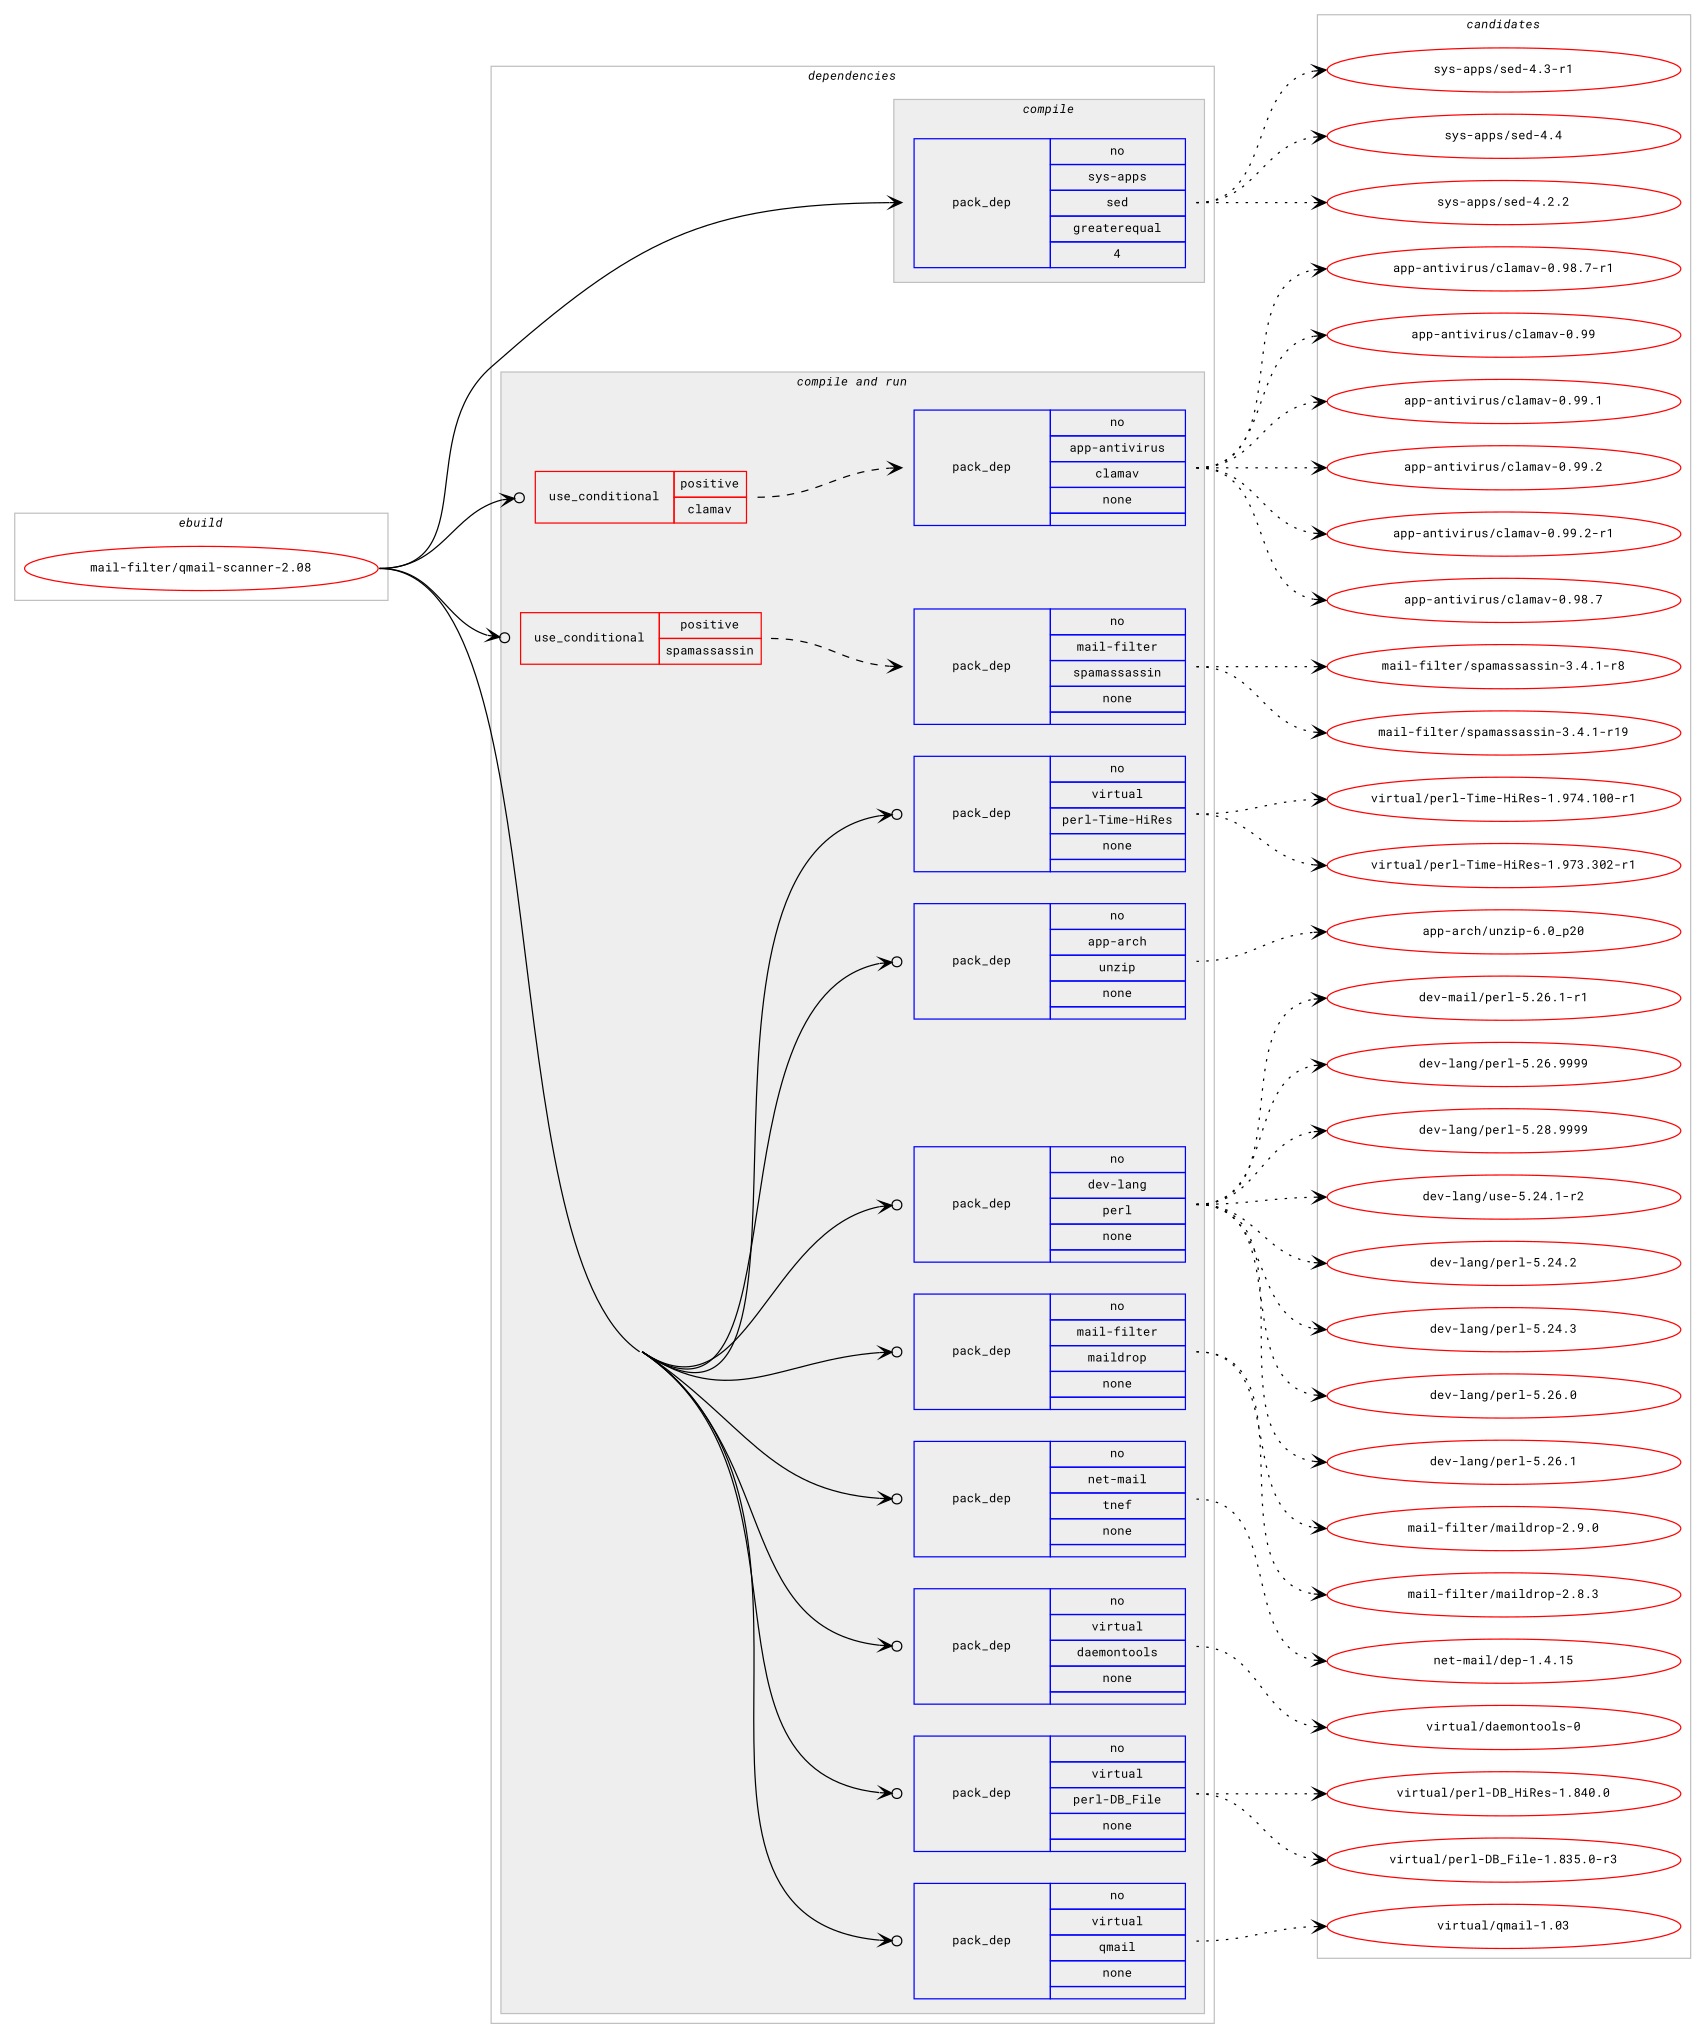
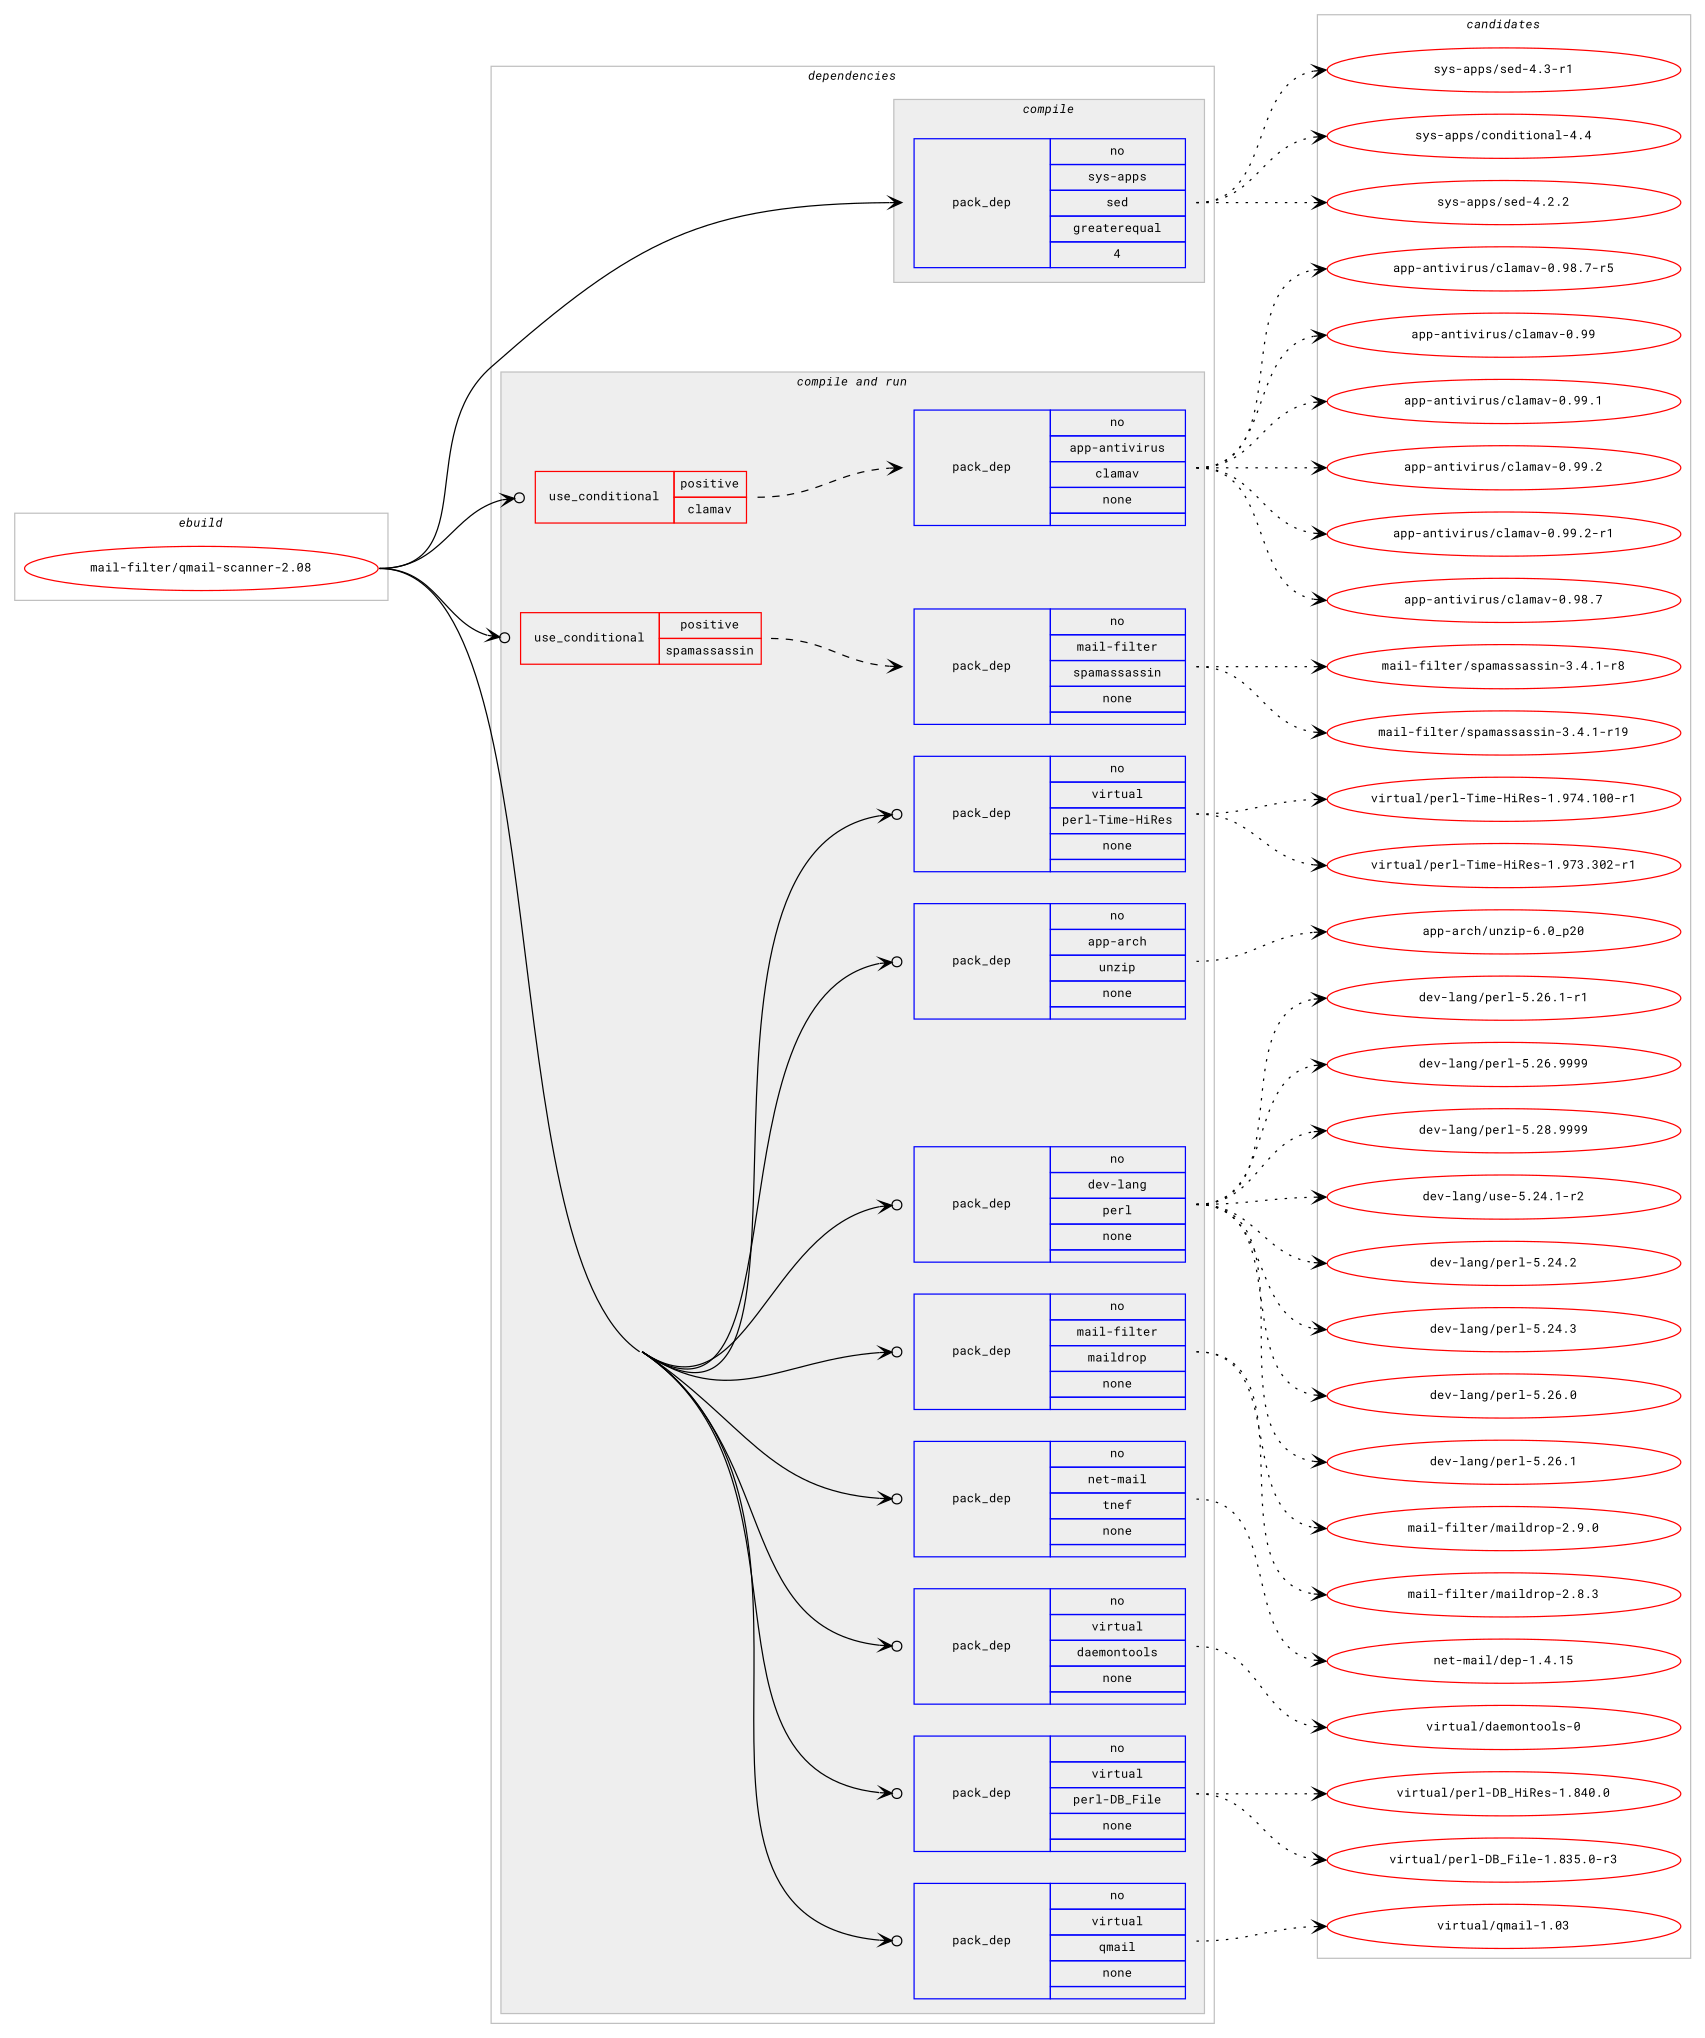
node "sys-apps/sed-4.4": label "sys-apps/sed-4.4" -> "sys-apps/conditional-4.4"
node "app-antivirus/clamav-0.98.7-r1": label "app-antivirus/clamav-0.98.7-r1" -> "app-antivirus/clamav-0.98.7-r5"
node "dev-mail/perl-5.26.1-r1": label "dev-mail/perl-5.26.1-r1" -> "dev-lang/perl-5.26.1-r1"
